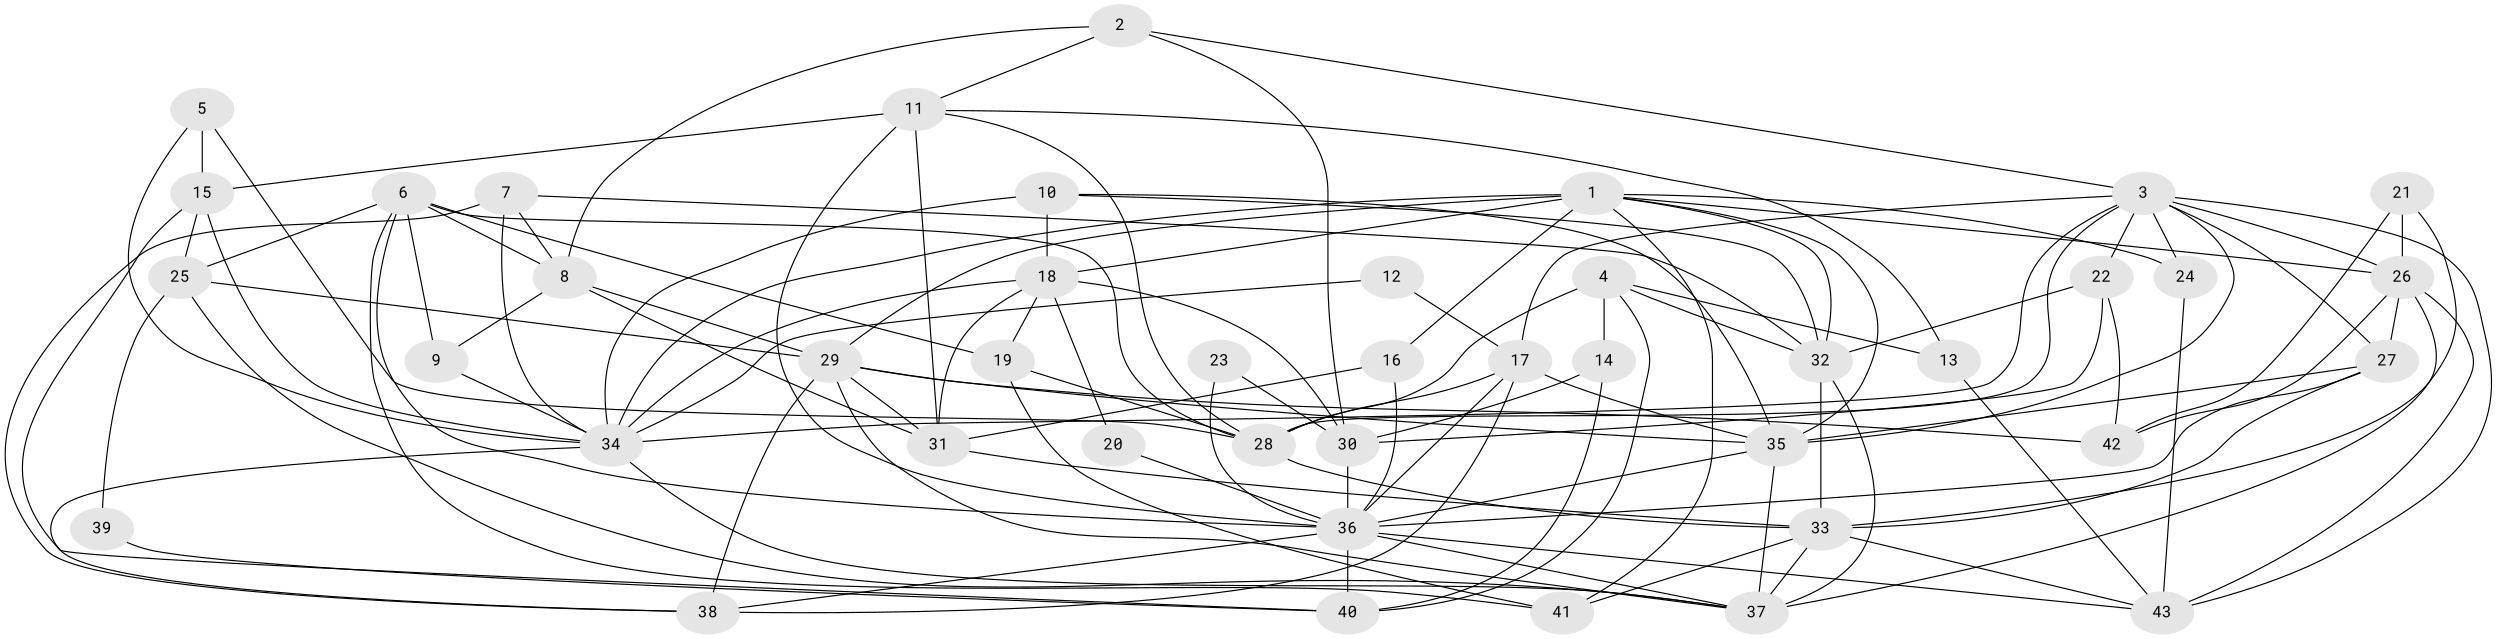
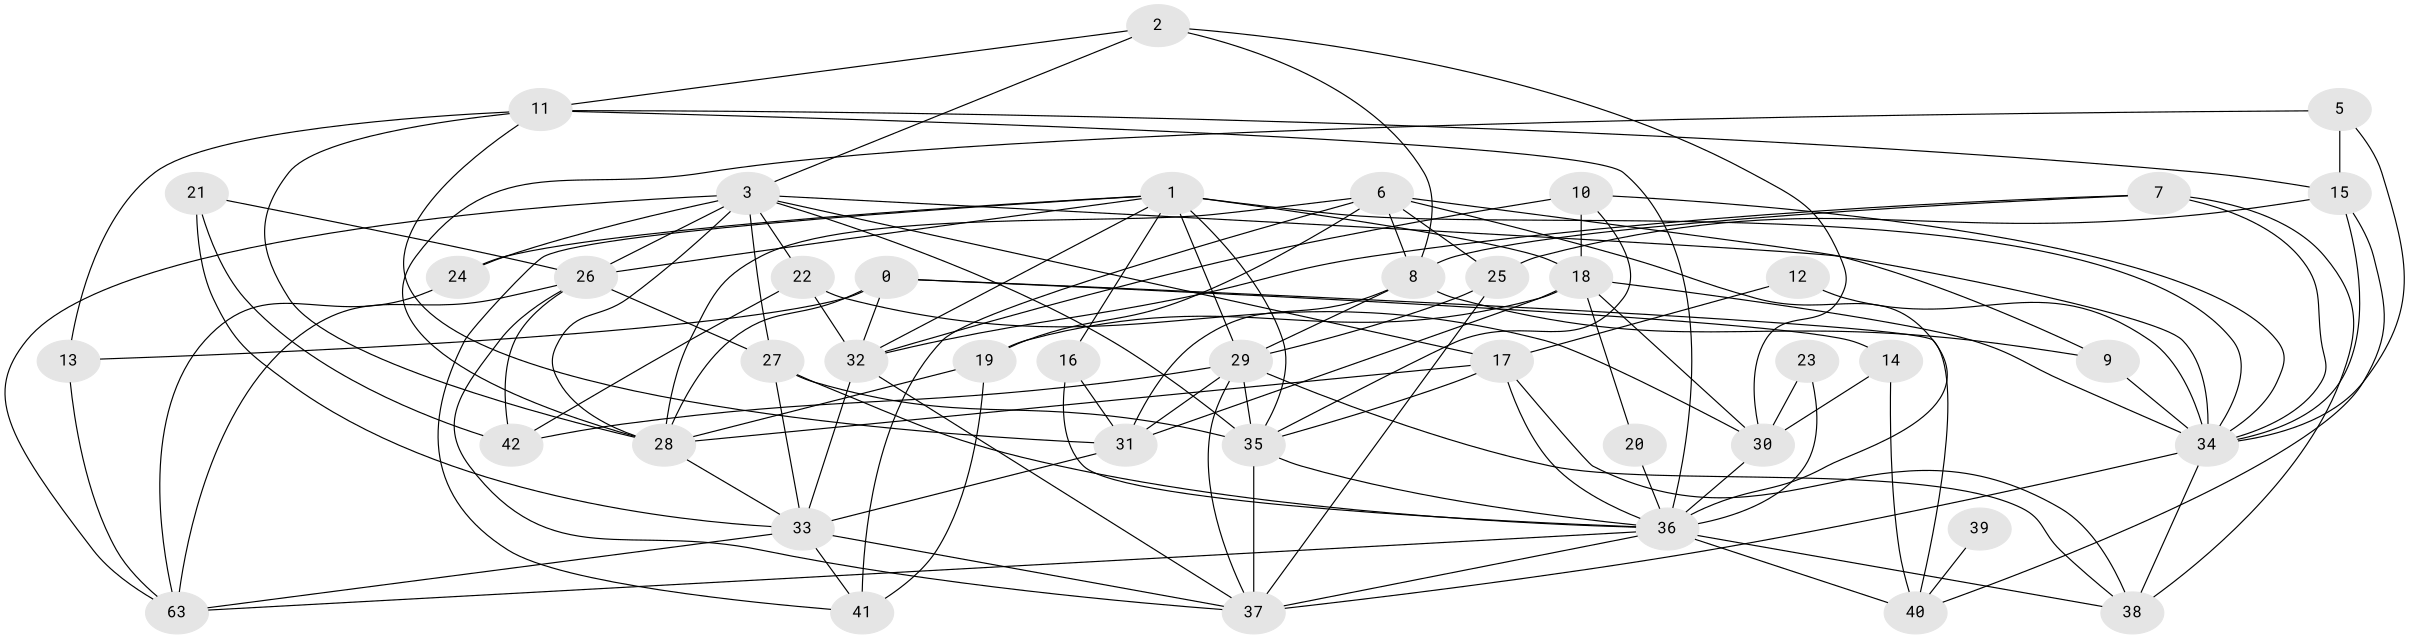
node "4": label "4" -> "0"
edge "25" -- "39": removed
node "43": label "43" -> "63"
